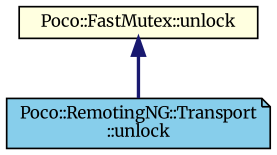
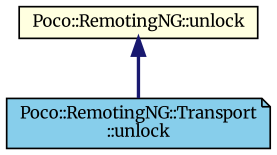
node "Poco::FastMutex::unlock": label "Poco::FastMutex::unlock" -> "Poco::RemotingNG::unlock"
